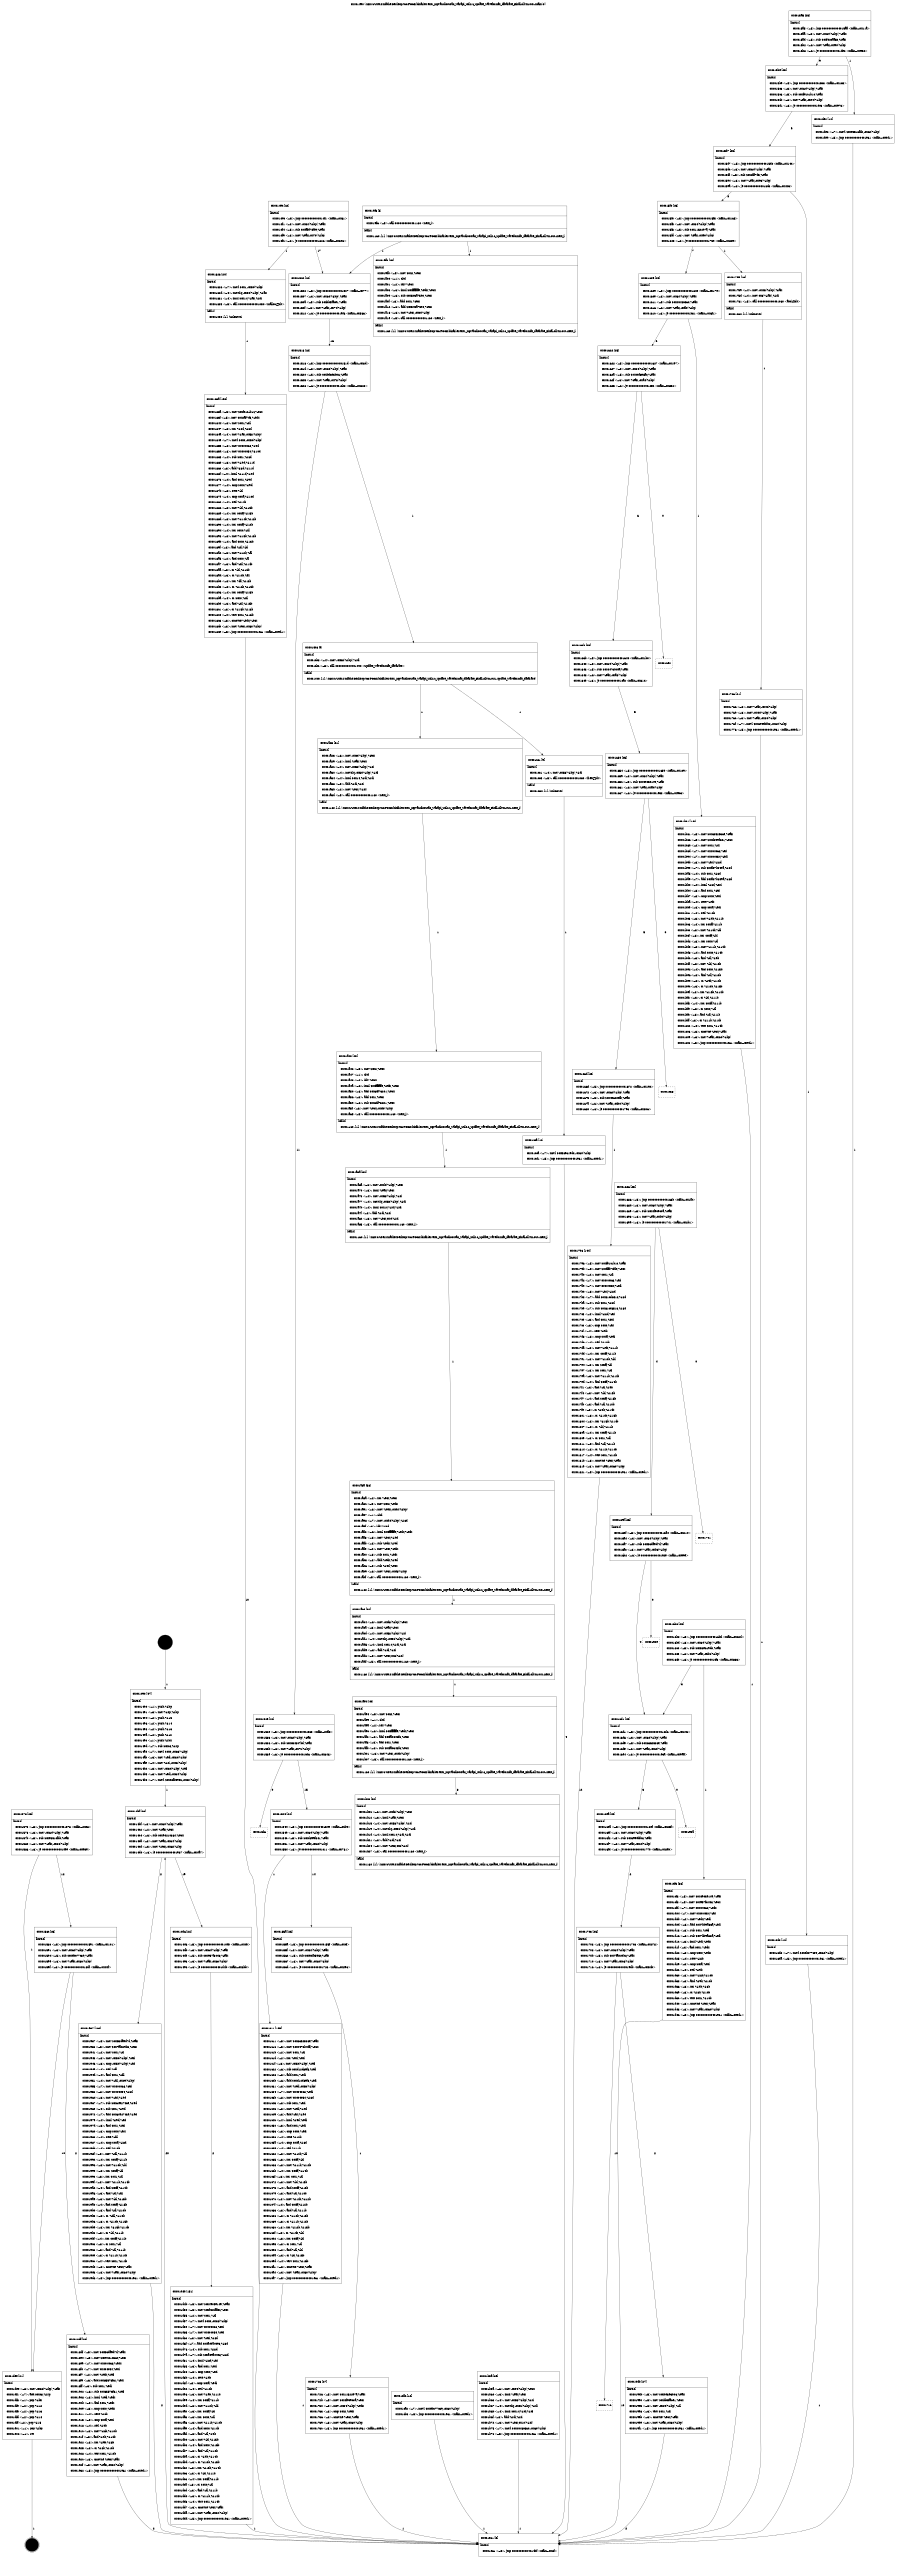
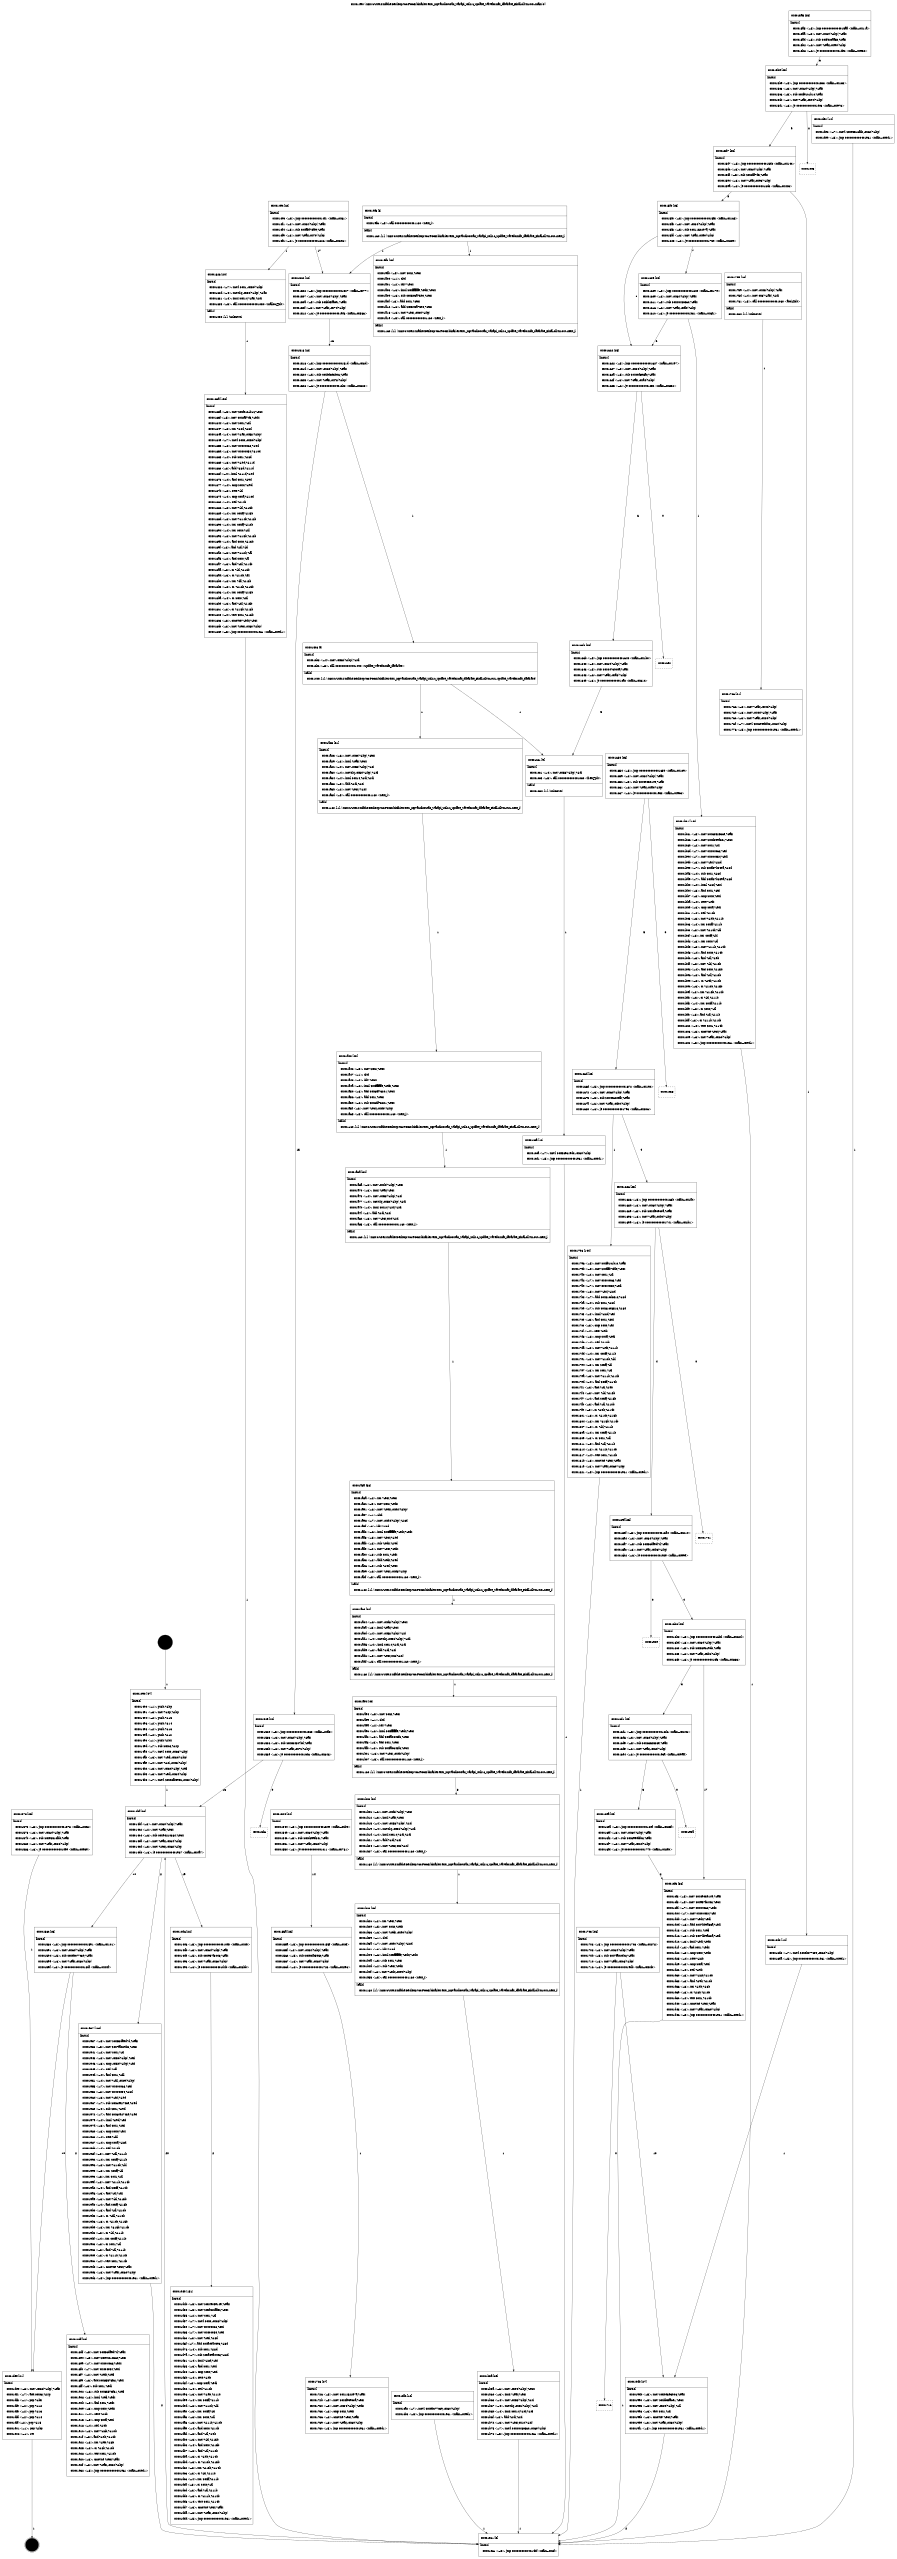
edge "0x4015a5 [25]" -> "0x401de2 [12]": removed, label "1"
node "0x401e03": added
edge "0x4015f0 [25]" -> "0x401759 [13]": now "0x4015f0 [25]" -> "0x401622 [25]"
edge "0x40163b [25]" -> "0x401654 [25]": now "0x40163b [25]" -> "0x401cc1 [9]"
edge "0x40166d [25]" -> "0x401686 [25]": added, label "4"
edge "0x401518 [22]" -> "0x40152e [22]": label " 11" -> " 15"
edge "0x40183a [153]" -> "0x401e61 [5]": label " 10" -> " 1"
edge "0x40169f [25]" -> "0x4016d1 [25]": now "0x40169f [25]" -> "0x4016b8 [25]"
edge "0x401766 [21]" -> "0x401e61 [5]": removed, label "1"
edge "0x401cca [12]" -> "0x401e61 [5]": label " 4" -> " 1"
edge "0x40152e [22]" -> "0x401544 [22]": now "0x40152e [22]" -> "0x4014bf [23]"
edge "0x401796 [144]" -> "0x401e61 [5]": label " 12" -> " 1"
edge "0x4016b8 [25]" -> "0x401cf3 [88]": label " 1" -> " 17"
edge "0x401573 [25]" -> "0x40158c [25]": now "0x4014bf [23]" -> "0x40158c [25]"
edge "0x4016ea [25]" -> "0x401703 [25]": now "0x4016ea [25]" -> "0x401cf3 [88]"
node "0x401b2c [46]": added
node "0x401c11 [155]": removed
edge "0x401703 [25]" -> "0x40171c": label " 10" -> " 0"
edge "0x401703 [25]" -> "0x4019db [27]": label " 2" -> " 10"
edge "0x4018d3 [12]" -> "0x401e61 [5]": now "0x4018d3 [12]" -> "0x4019db [27]"
edge "0x401cf3 [88]" -> "0x401e61 [5]": label " 10" -> " 1"
edge "0x401726 [27]" -> "0x401e61 [5]": removed, label "1"
edge "0x4018df [88]" -> "0x401e61 [5]": removed, label "2"
edge "0x401d4b [151]" -> "0x401e61 [5]": removed, label "1"
